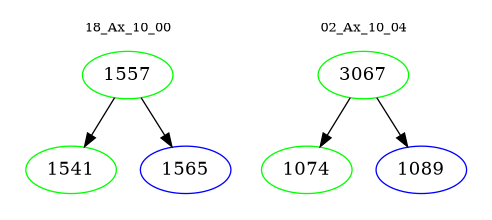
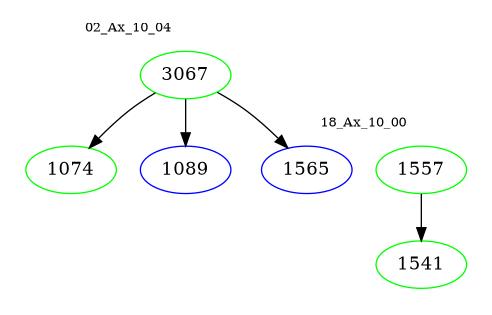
edge "1557" -> "1565": now "3067" -> "1565"
